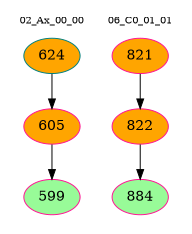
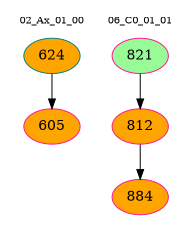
cluster "02_Ax_00_00": label "02_Ax_00_00" -> "02_Ax_01_00"
node "821": fillcolor orange -> palegreen
node "822": label "822" -> "812"
node "599": removed
node "884": fillcolor palegreen -> orange
